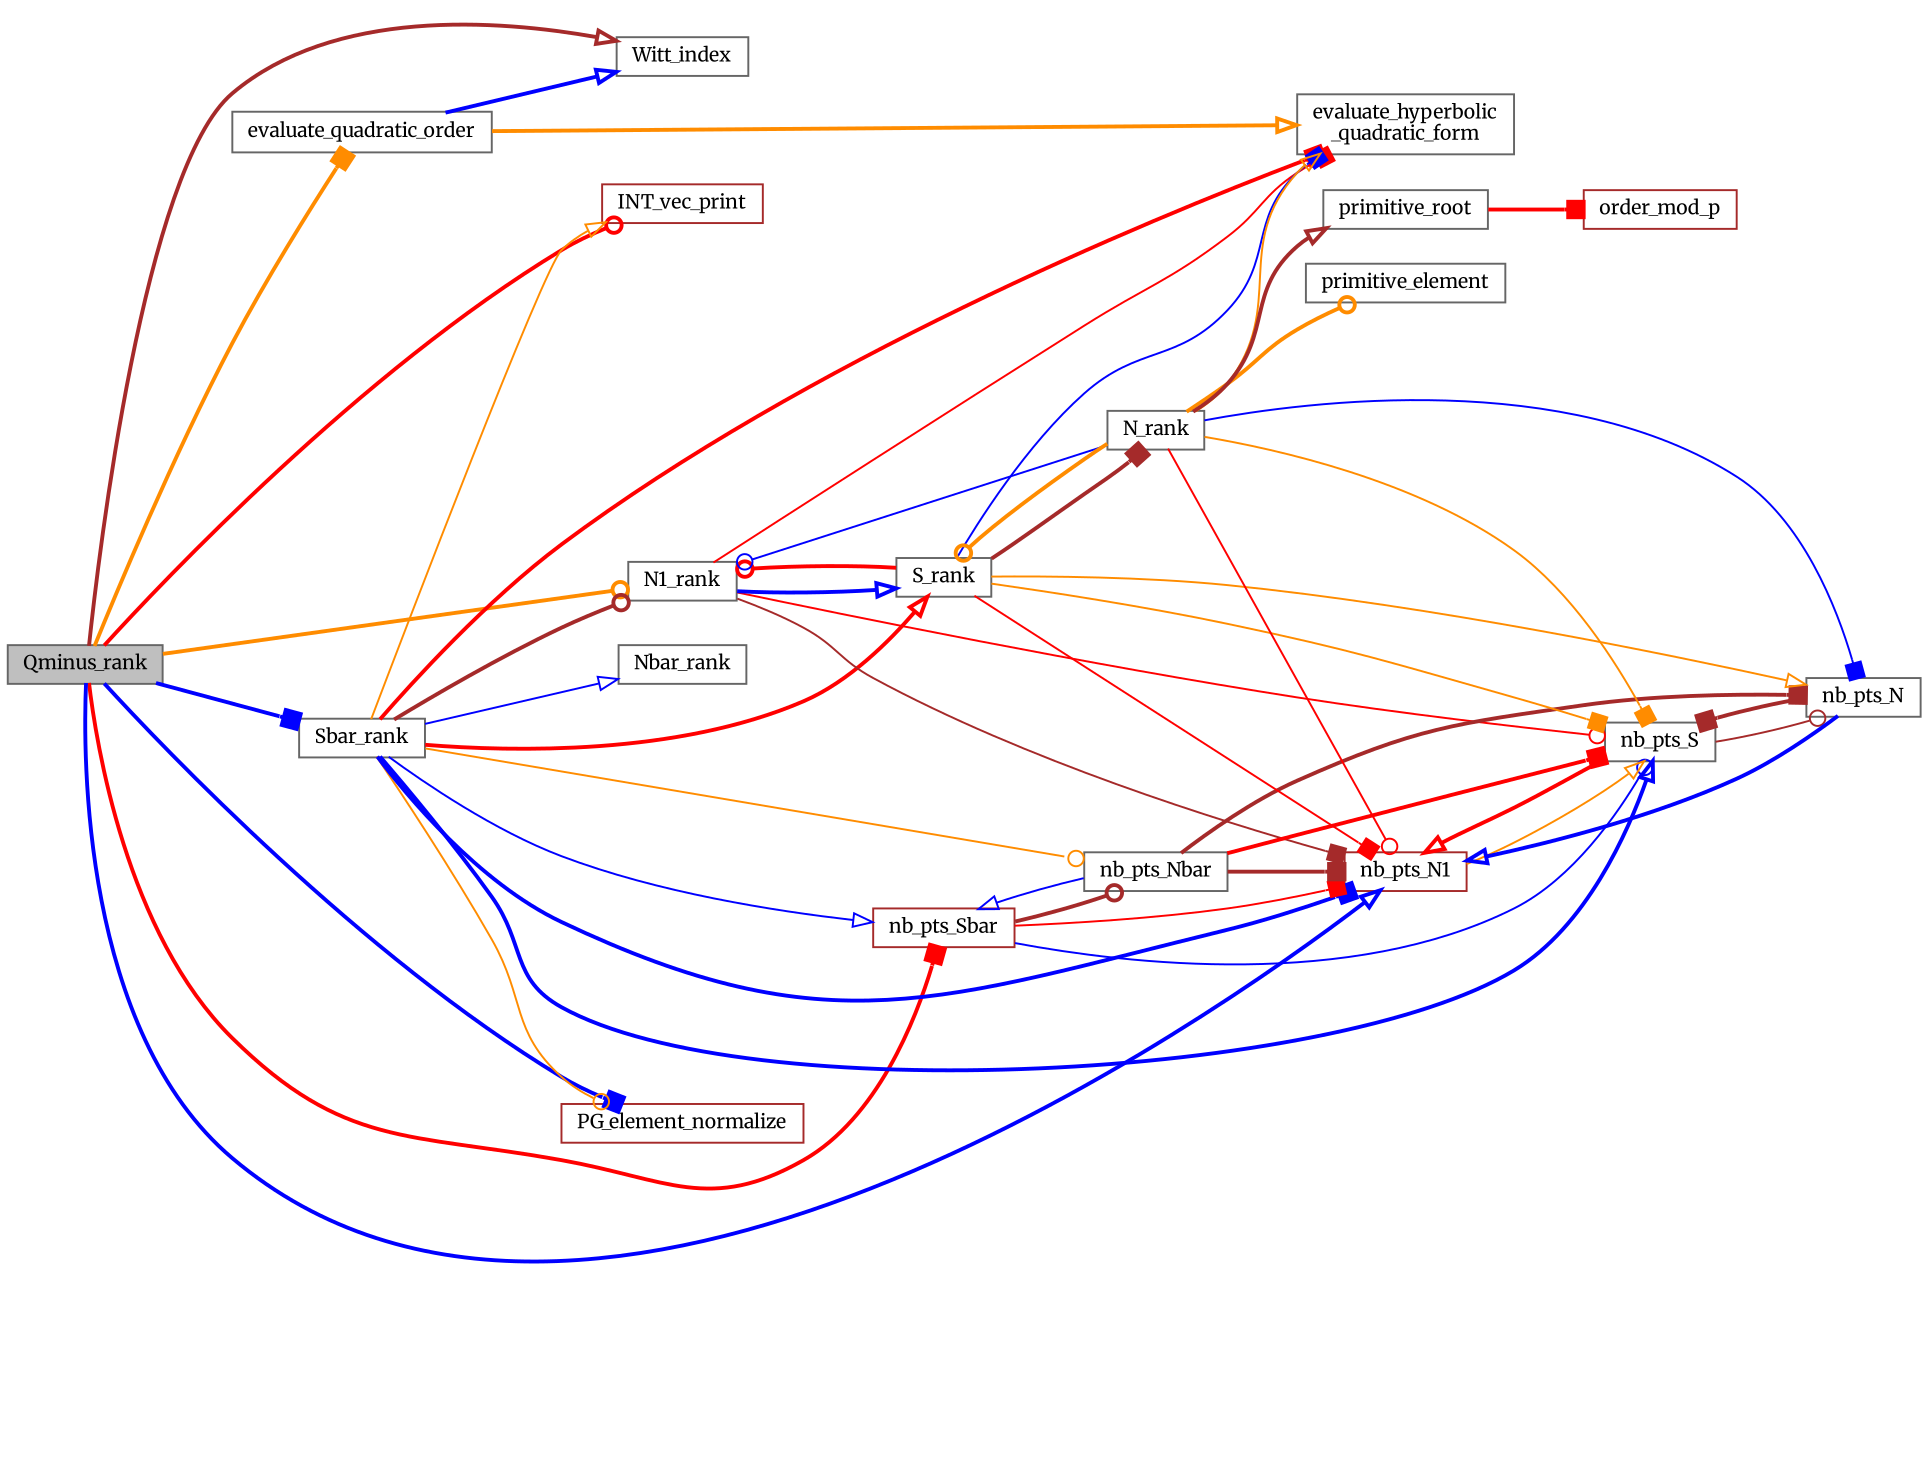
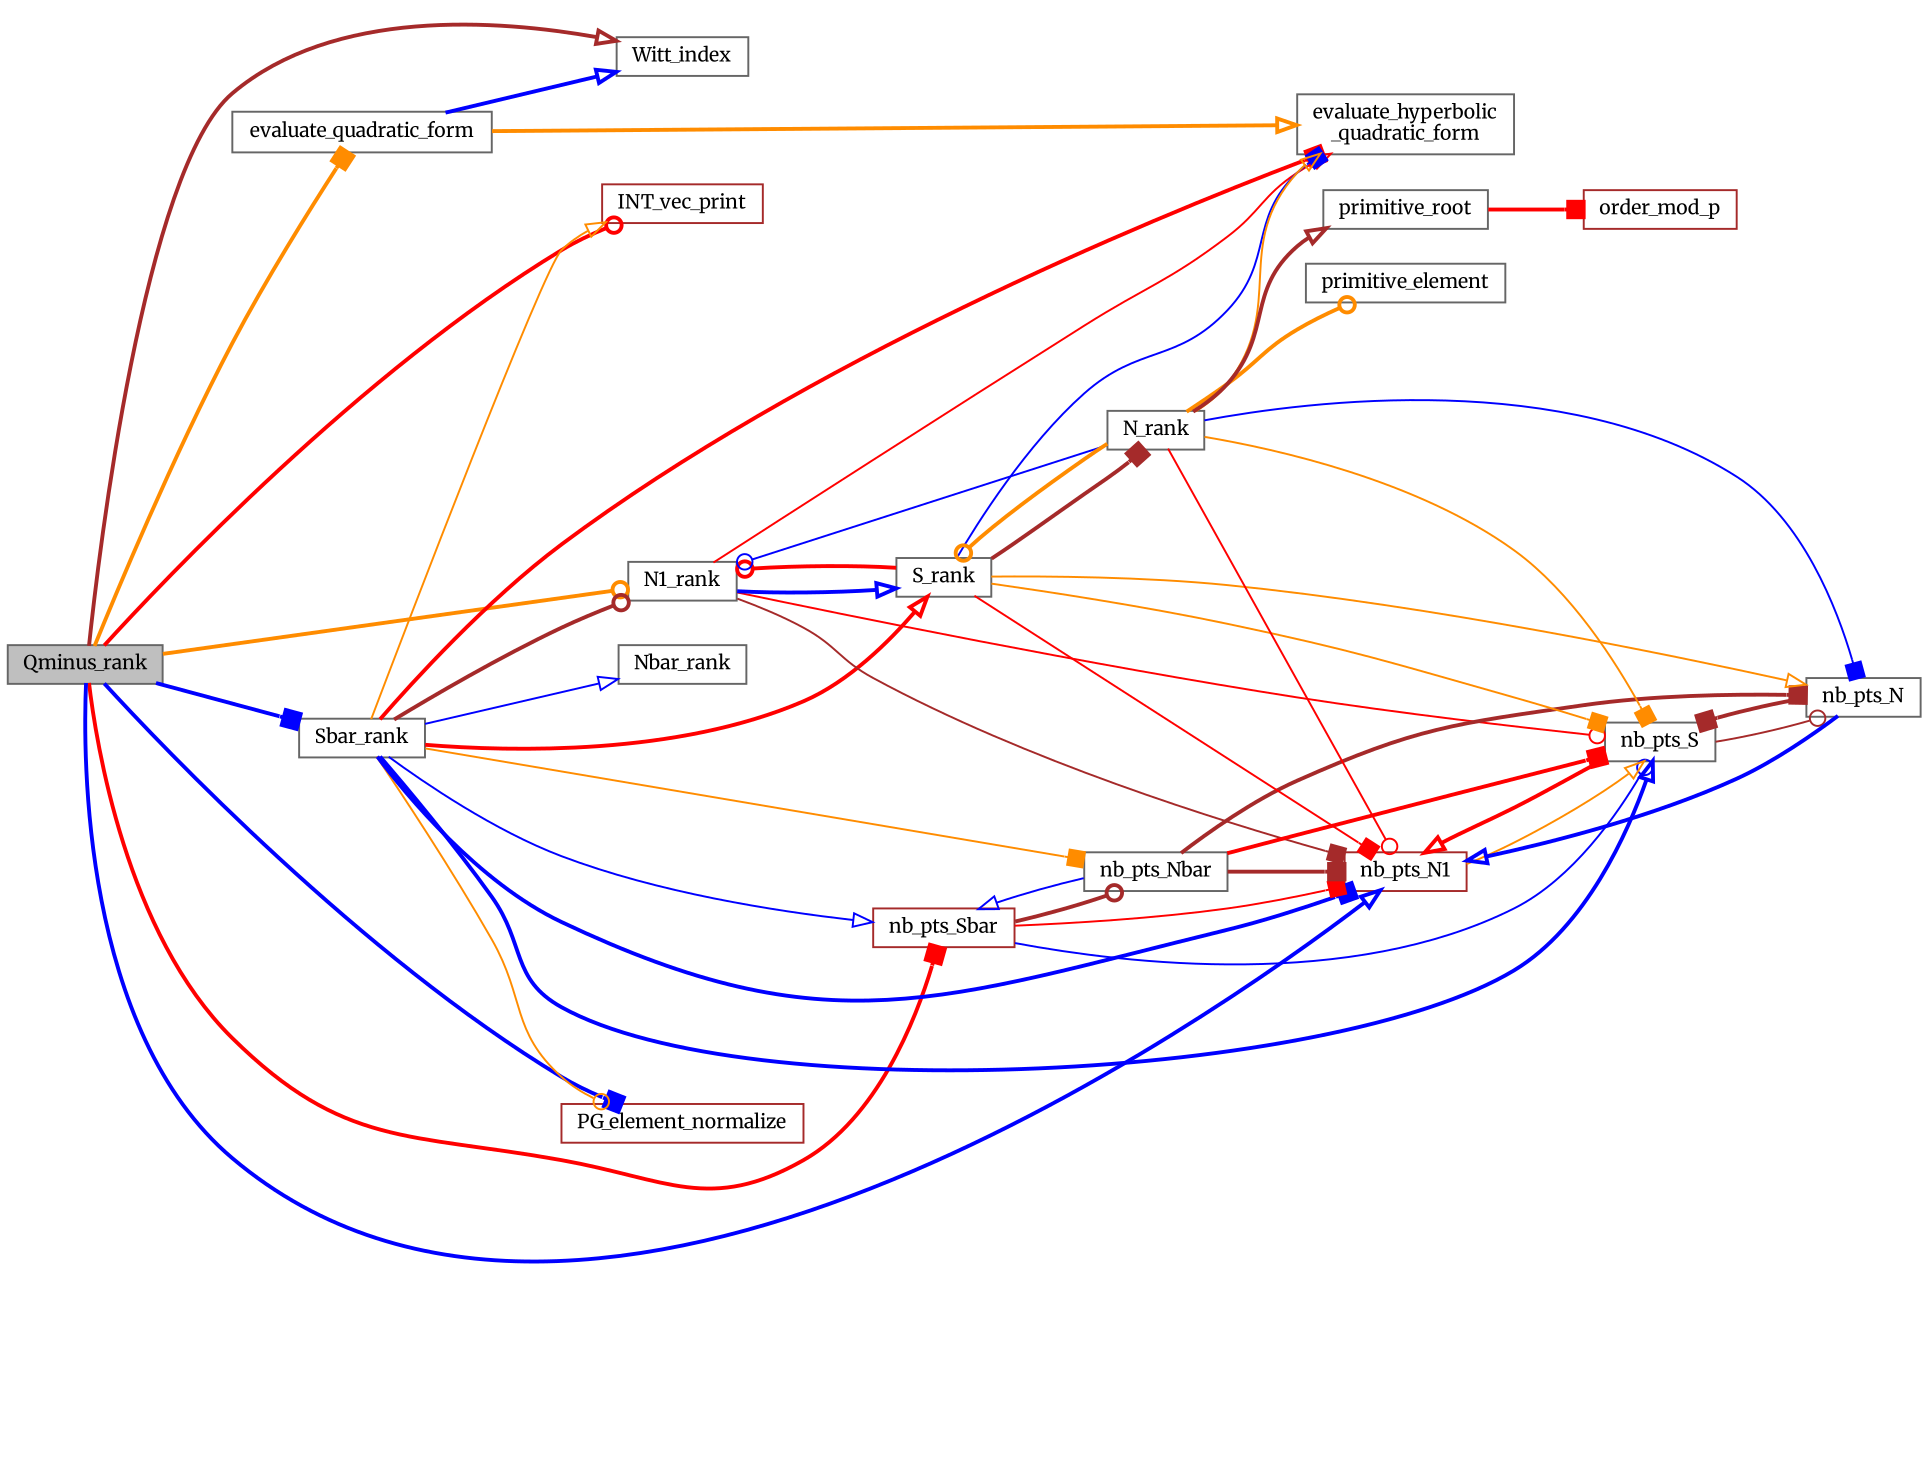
node "evaluate_quadratic_order": label "evaluate_quadratic_order" -> "evaluate_quadratic_form"
edge "N1_rank" -> "evaluate_hyperbolic _quadratic_form": arrowhead box -> onormal
edge "Sbar_rank" -> "nb_pts_Nbar": arrowhead odot -> box
